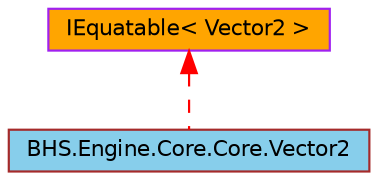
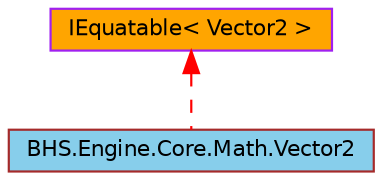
node "BHS.Engine.Core.Core.Vector2": label "BHS.Engine.Core.Core.Vector2" -> "BHS.Engine.Core.Math.Vector2"
